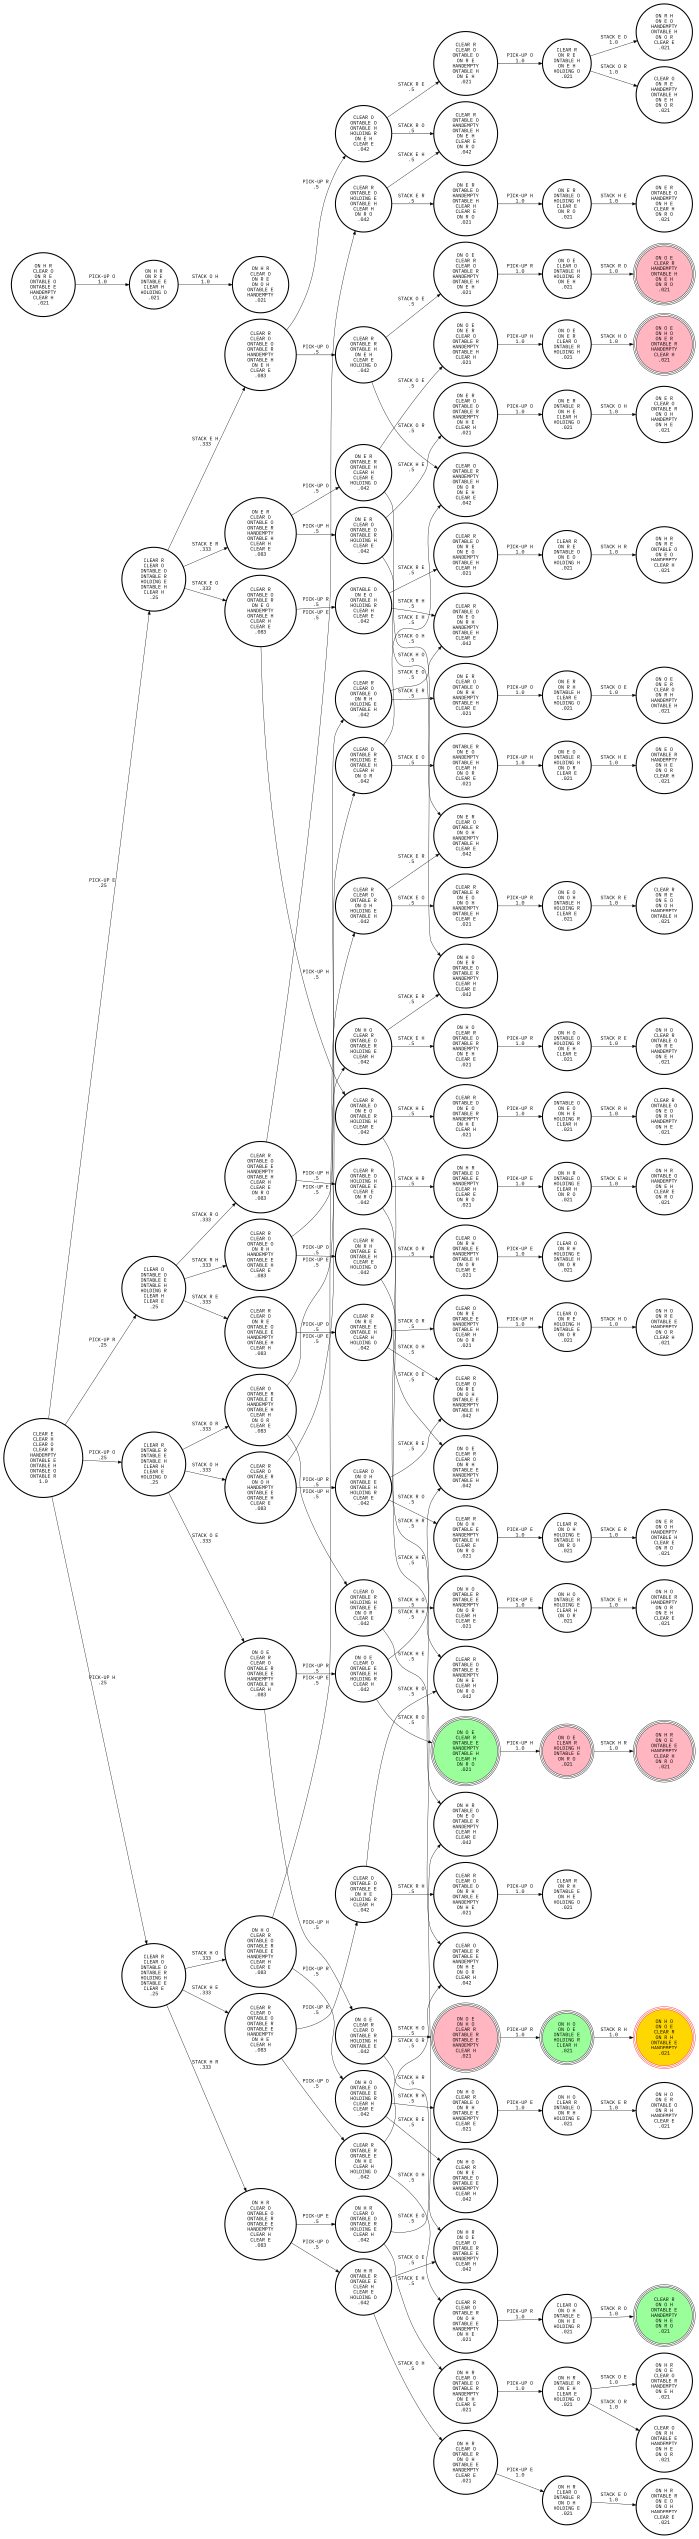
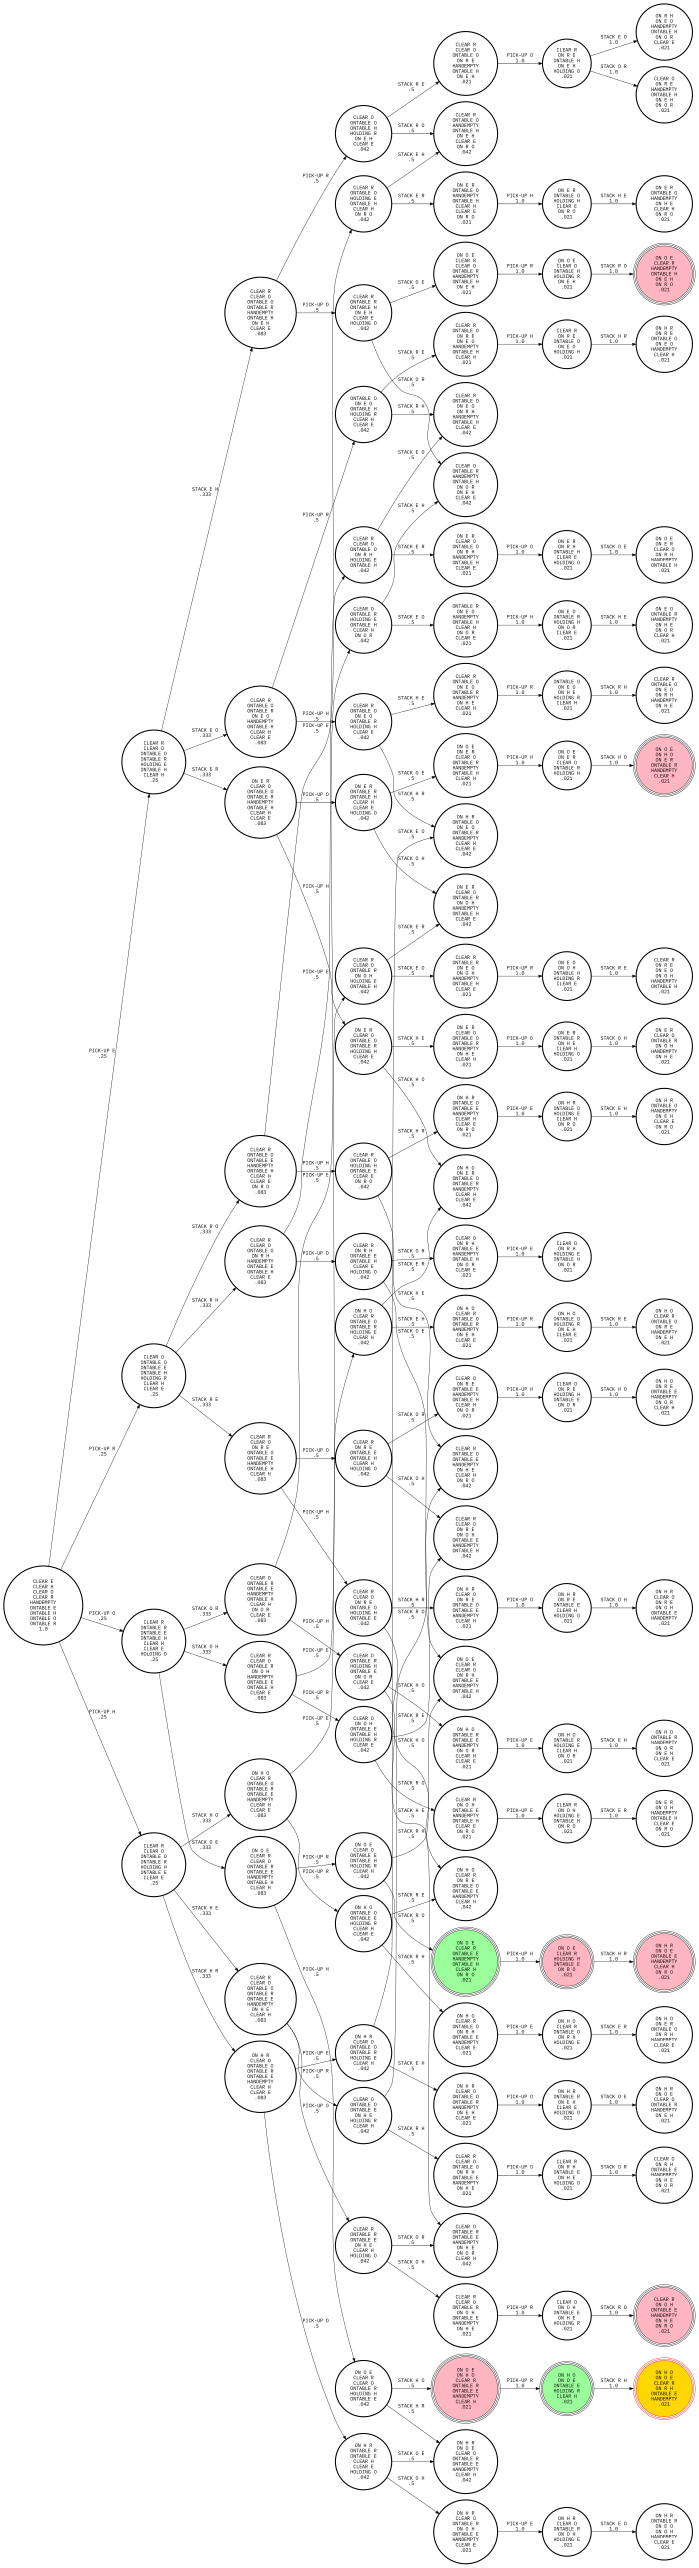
node "CLEAR R CLEAR O ON R E ONTABLE O HOLDING H ONTABLE E .042": added
node "CLEAR R ON O H ONTABLE E HANDEMPTY ON H E ON R O .021": fillcolor palegreen1 -> lightpink
edge "ON H R ONTABLE R ON E H CLEAR E HOLDING O .021" -> "CLEAR O ON R H ONTABLE E HANDEMPTY ON H E ON O R .021": now "CLEAR R ON R H ONTABLE E ON H E HOLDING O .021" -> "CLEAR O ON R H ONTABLE E HANDEMPTY ON H E ON O R .021"
